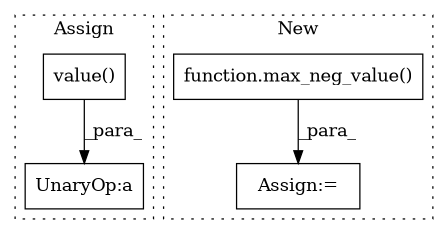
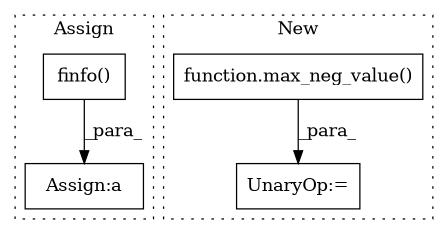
node "value()": label "value()" -> "finfo()"
node "UnaryOp:a": label "UnaryOp:a" -> "Assign:a"
node "Assign:=": label "Assign:=" -> "UnaryOp:="
